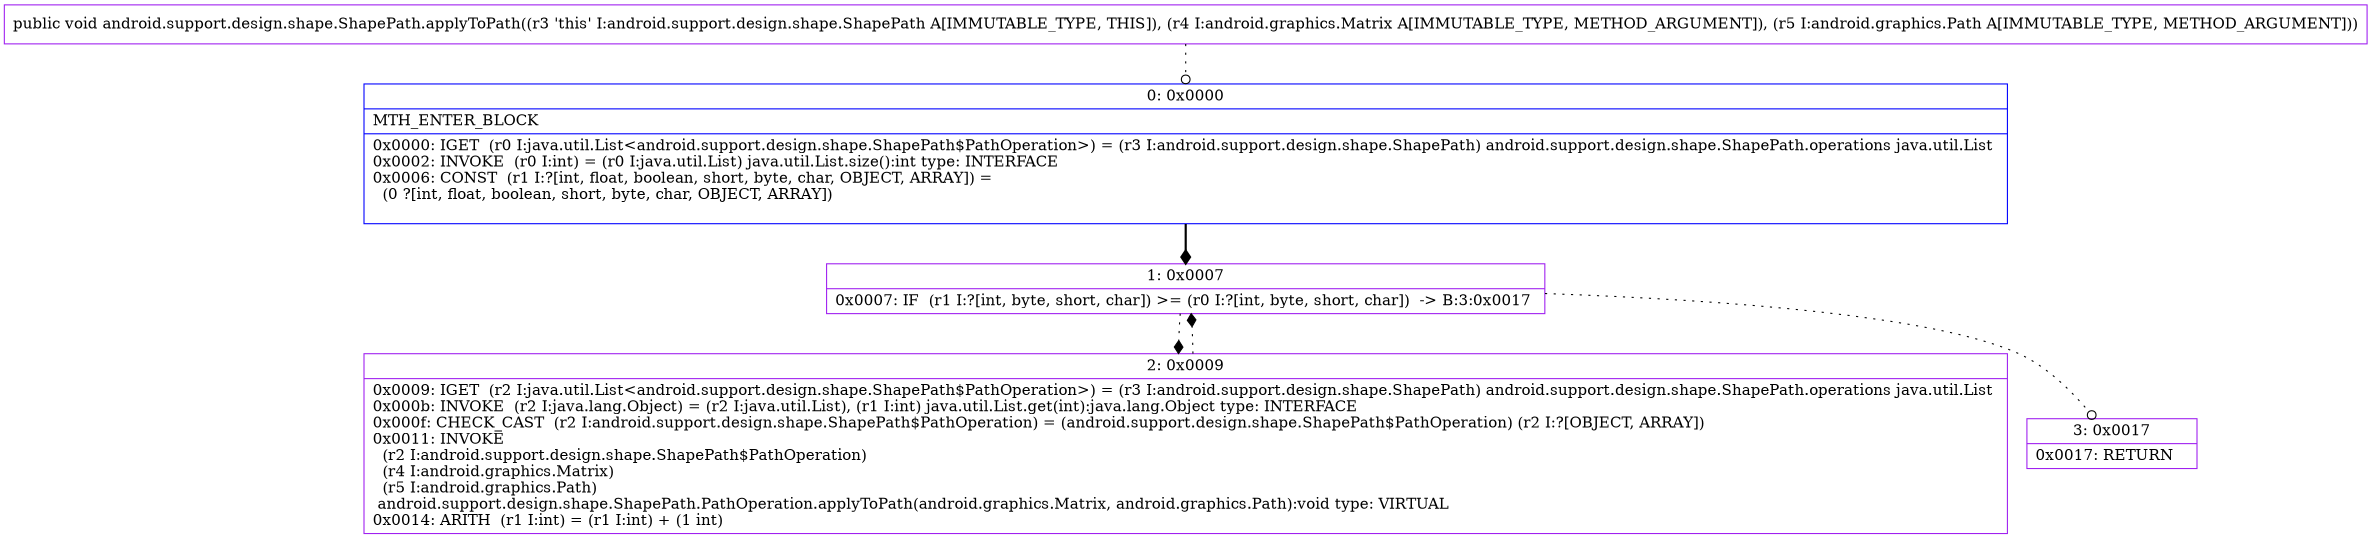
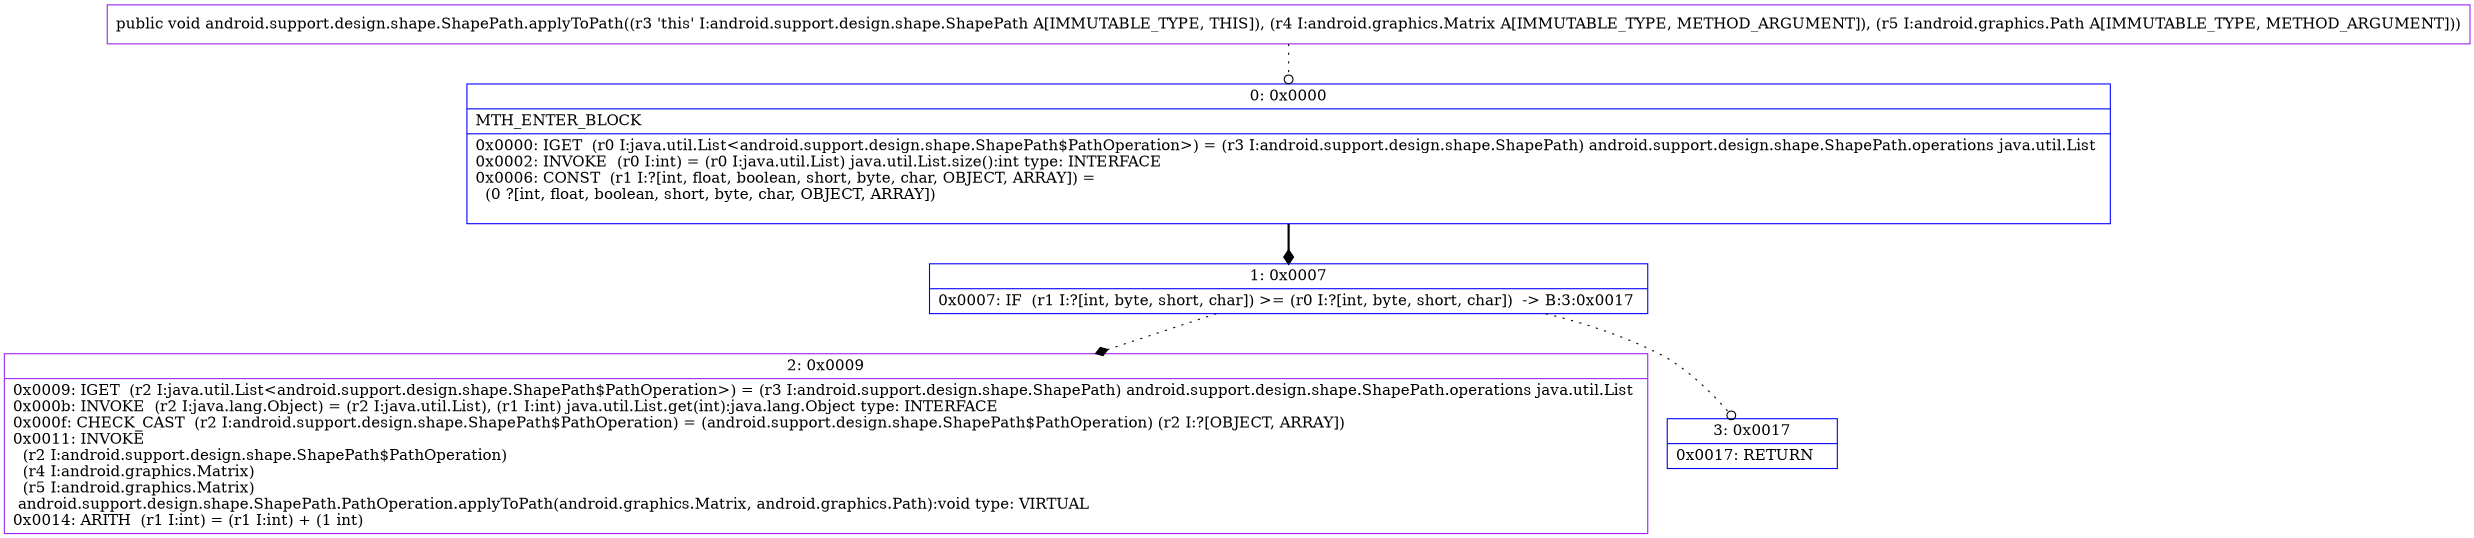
node "1: 0x0007": color purple -> blue
edge "2: 0x0009" -> "1: 0x0007": removed
node "3: 0x0017": color purple -> blue
node "2: 0x0009": text "(r5 I:android.graphics.Path)" -> "(r5 I:android.graphics.Matrix)"
